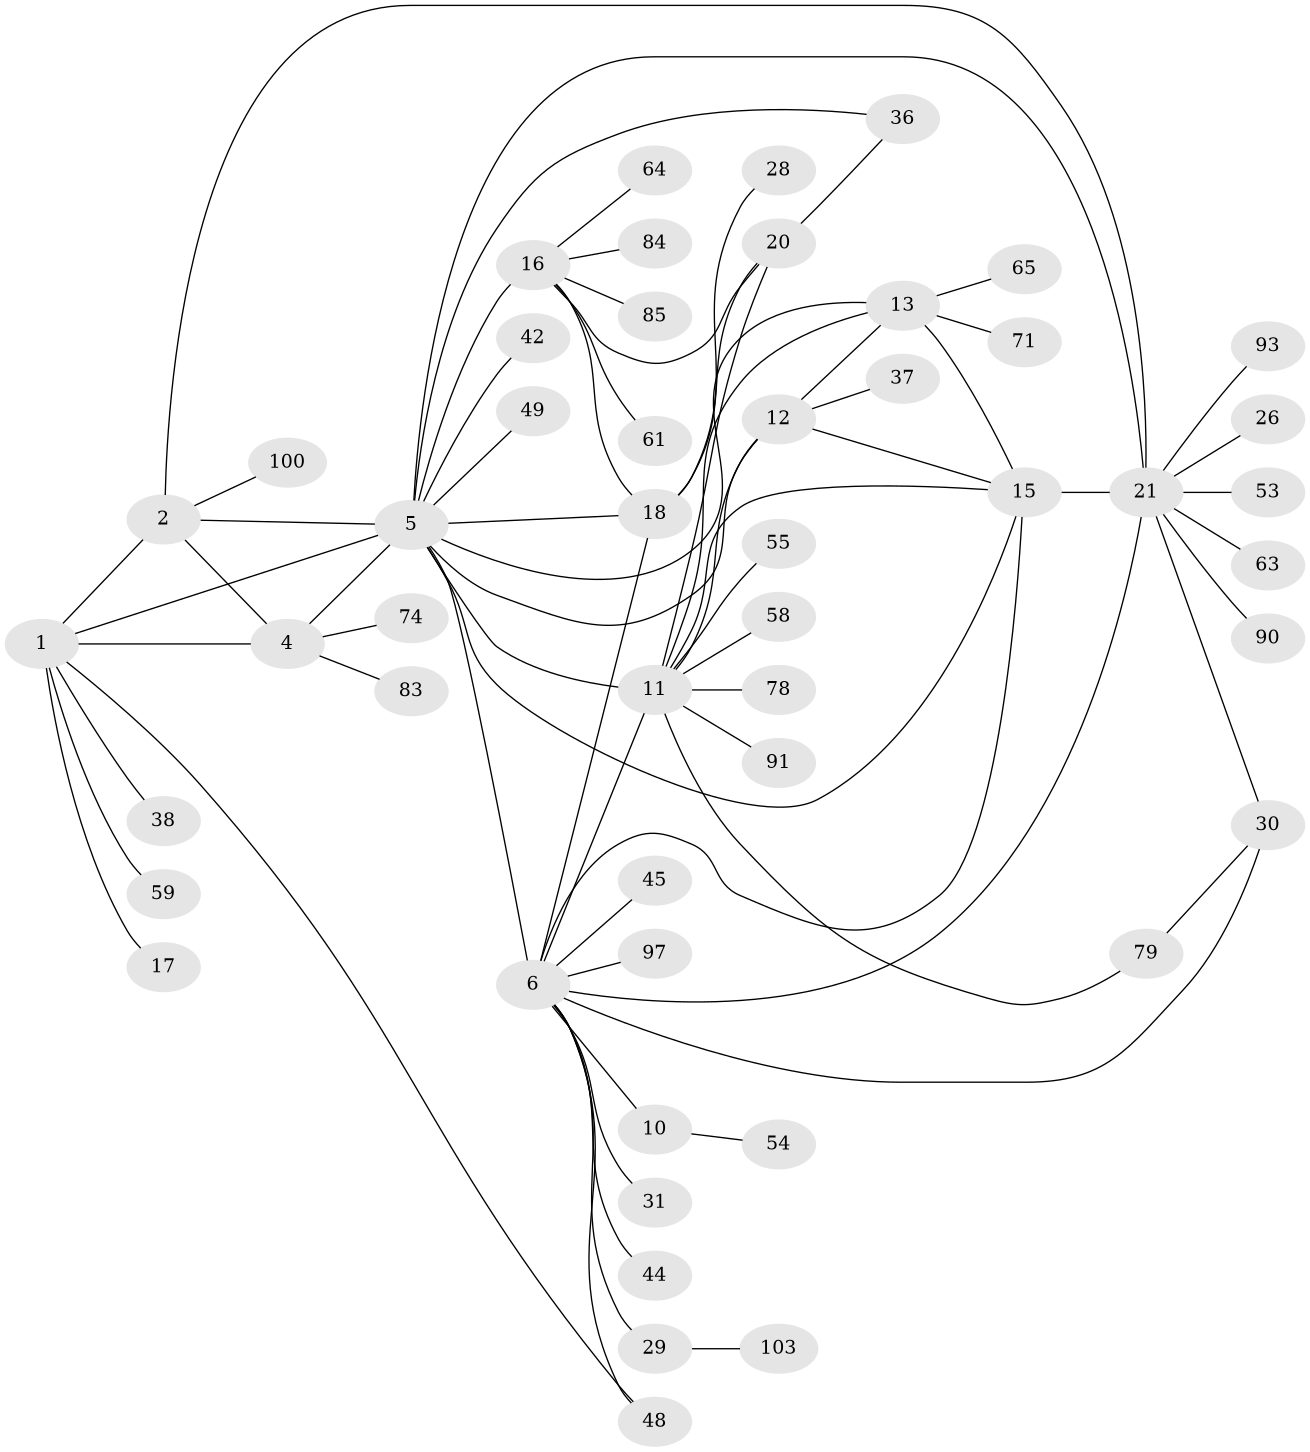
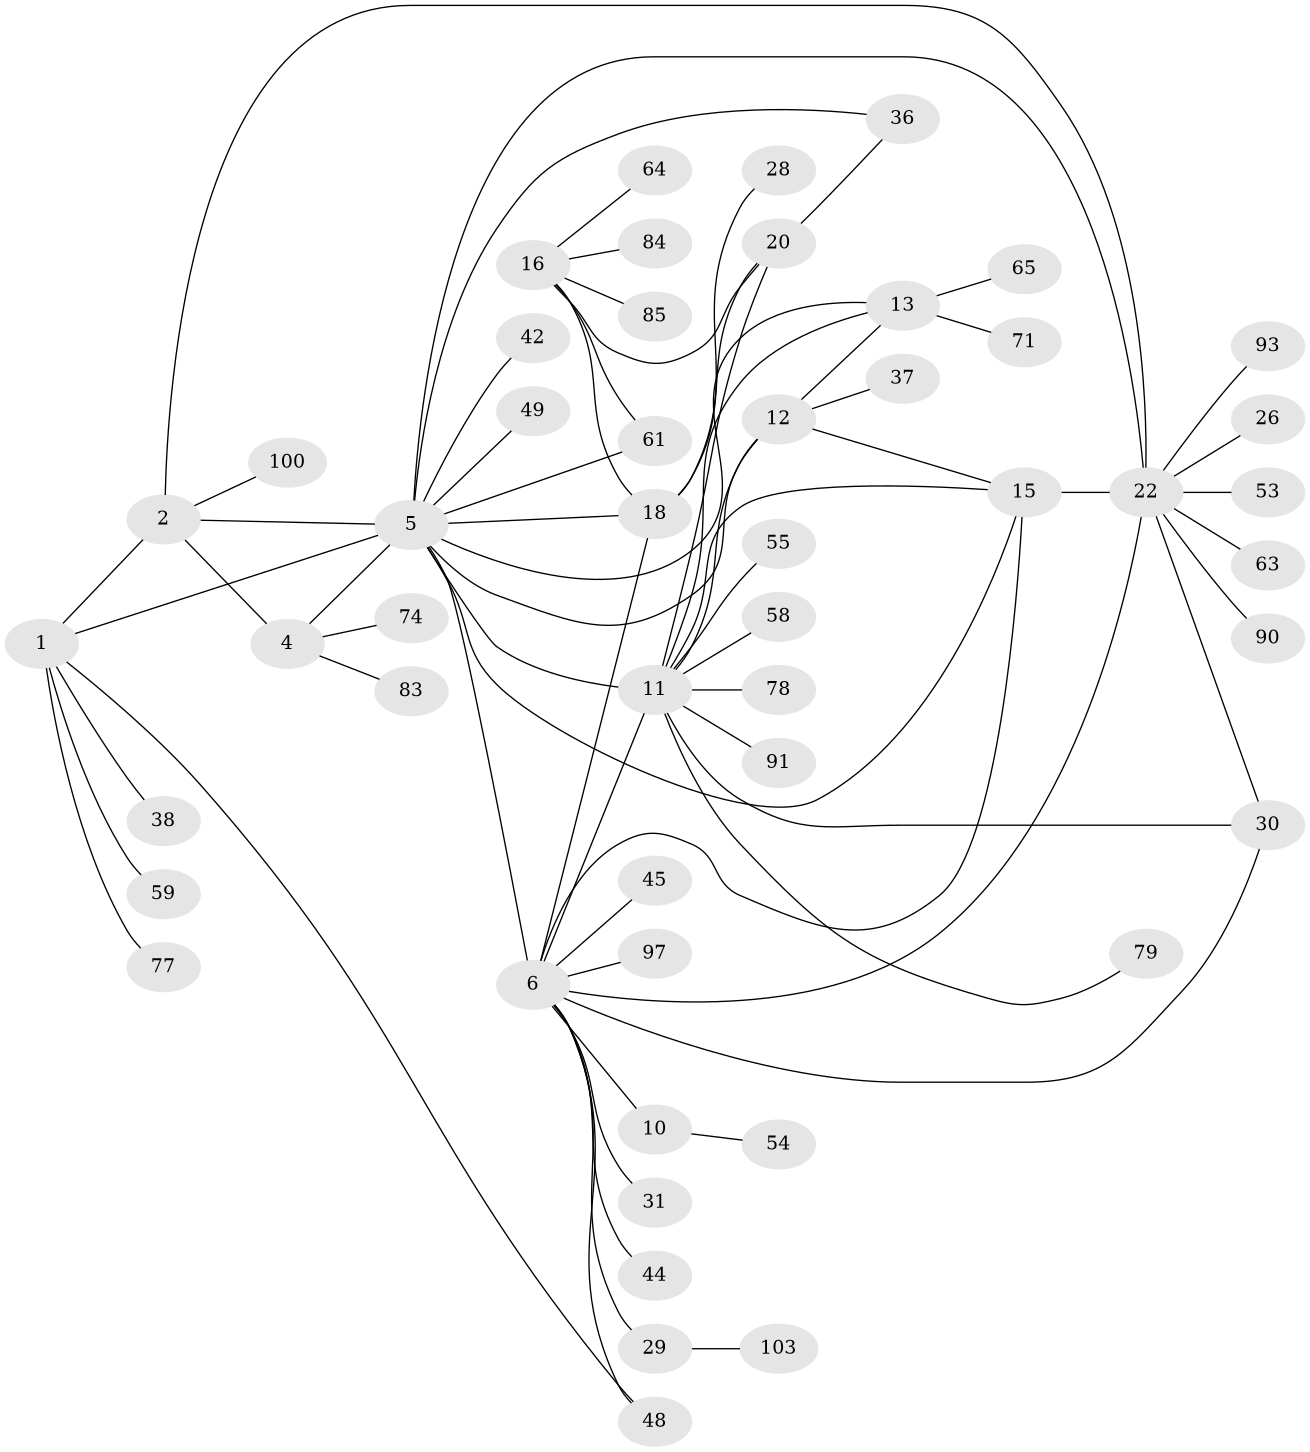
edge "16" -- "5": now "61" -- "5"
edge "13" -- "15": removed
node "21": label "21" -> "22"
edge "1" -- "4": removed
edge "30" -- "79": now "30" -- "11"
node "17": label "17" -> "77"
